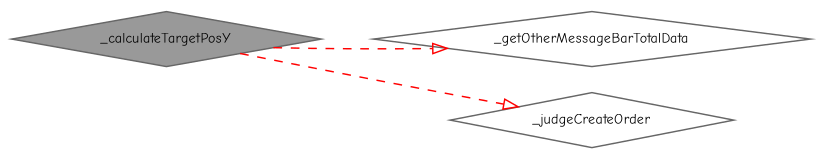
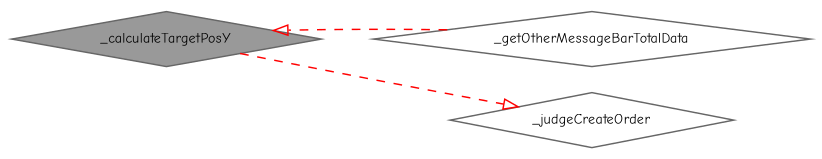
edge "_calculateTargetPosY" -> "_getOtherMessageBarTotalData": reversed
